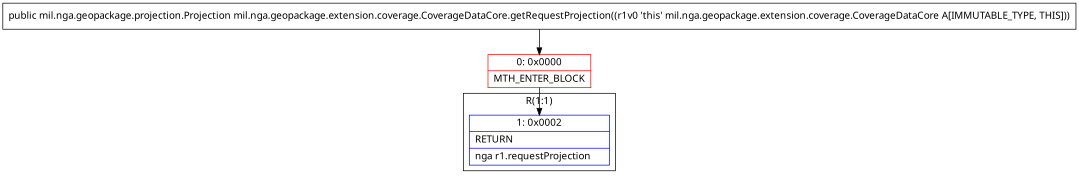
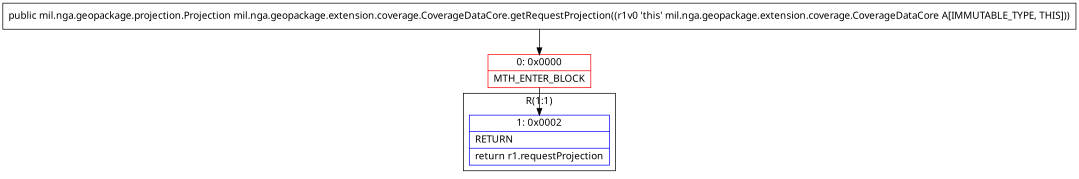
node "1: 0x0002": text "nga r1.requestProjection" -> "return r1.requestProjection"
